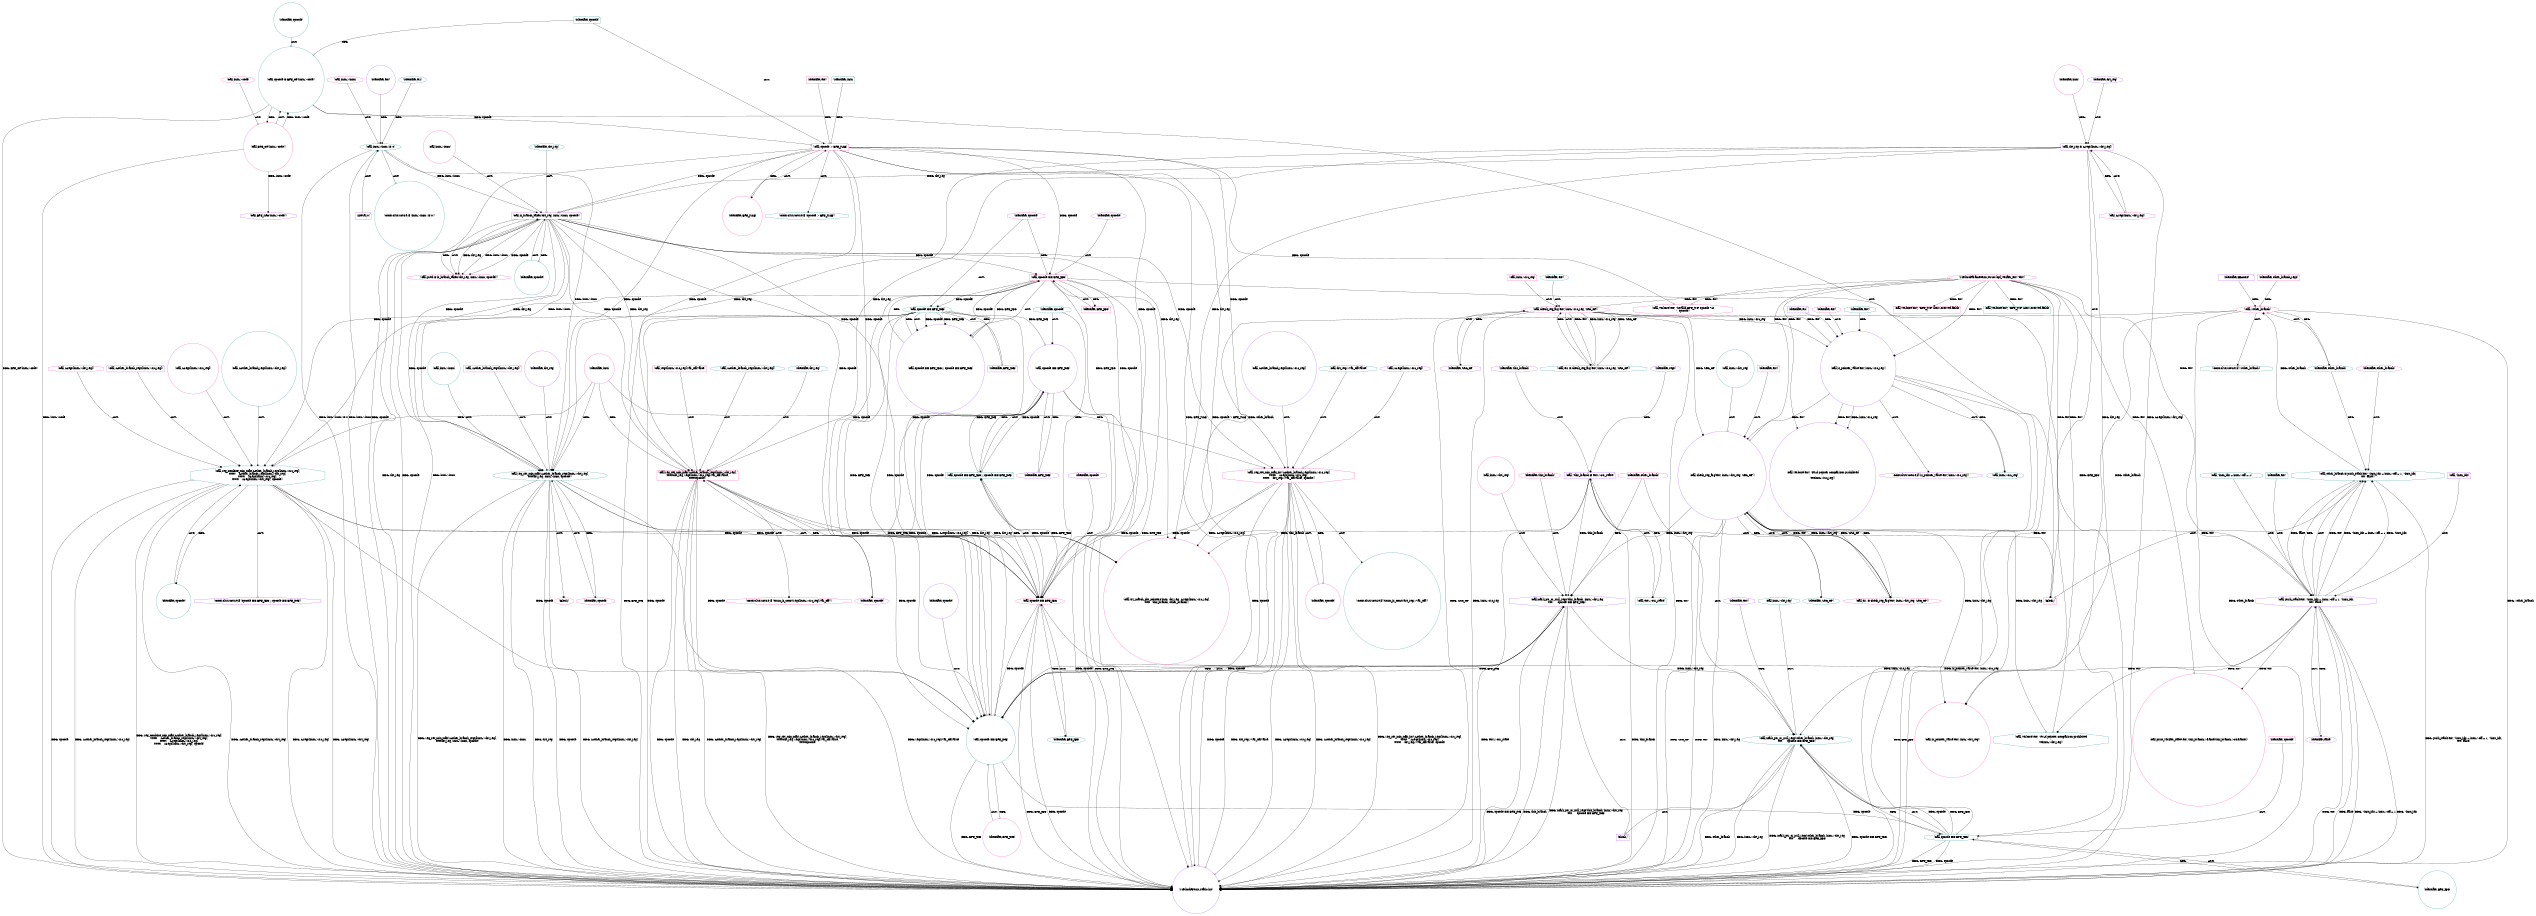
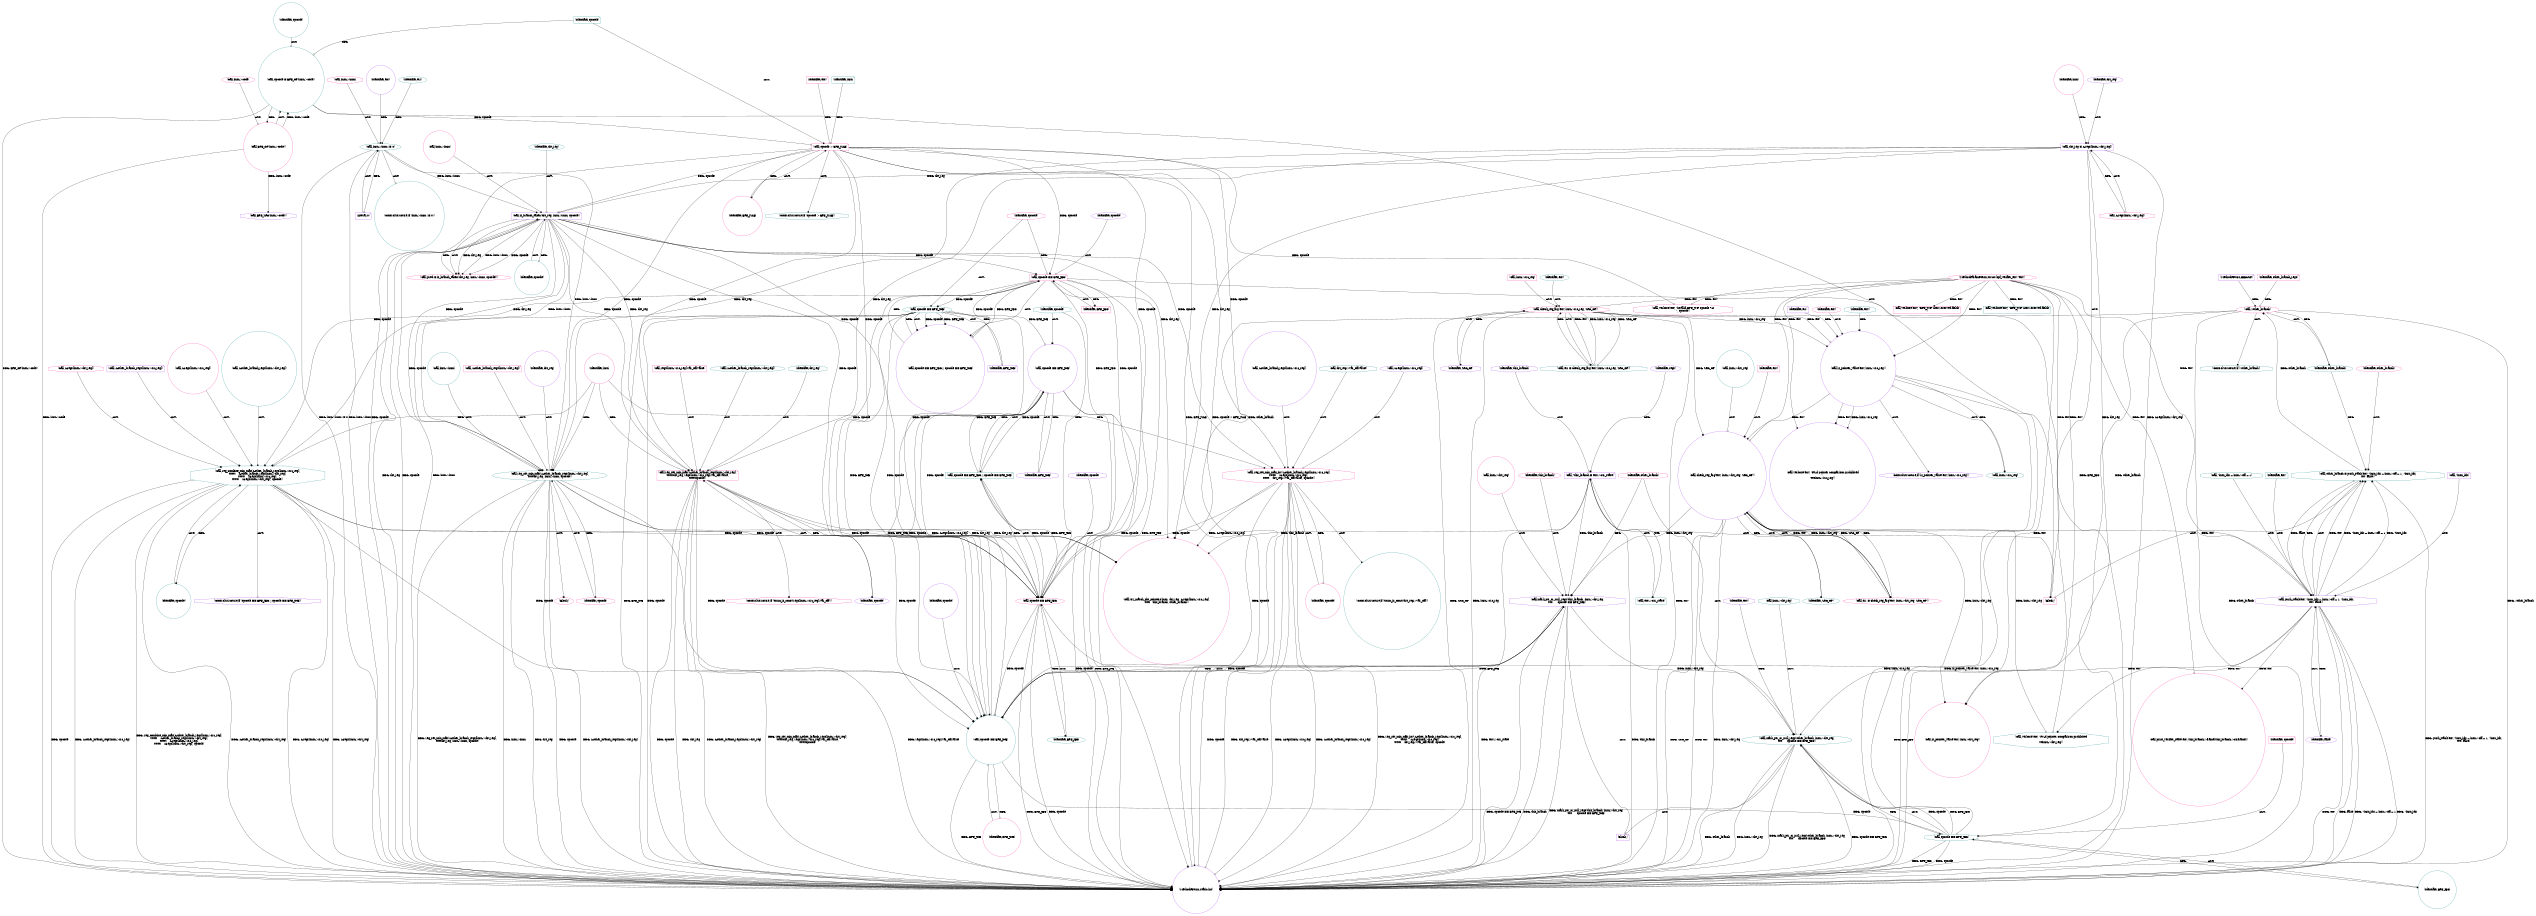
edge "(Call,insn->imm != 0)" -> "(Literal,0)": added, label "CFG:"
node "(Identifier,EFAULT)": label "(Identifier,EFAULT)" -> "(MethodReturn,EFAULT)"
edge "(Call,*this_branch = env->cur_state)" -> "(Call,env->cur_state)": label "CFG: " -> "JNE: "
